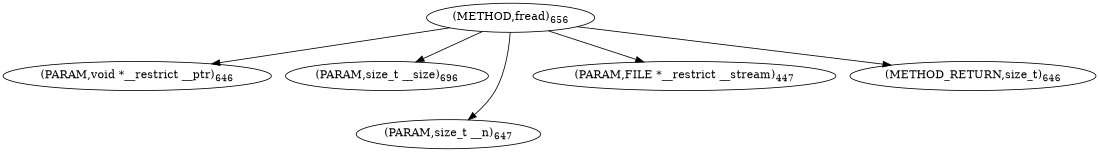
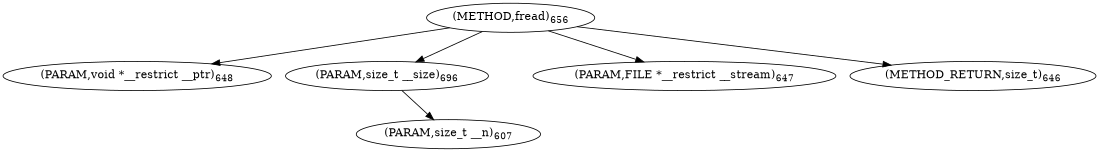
node "(PARAM,void *__restrict __ptr)": text "646" -> "648"
node "(PARAM,FILE *__restrict __stream)": text "447" -> "647"
edge "(METHOD,fread)" -> "(PARAM,size_t __n)": now "(PARAM,size_t __size)" -> "(PARAM,size_t __n)"
node "(PARAM,size_t __n)": text "647" -> "607"
